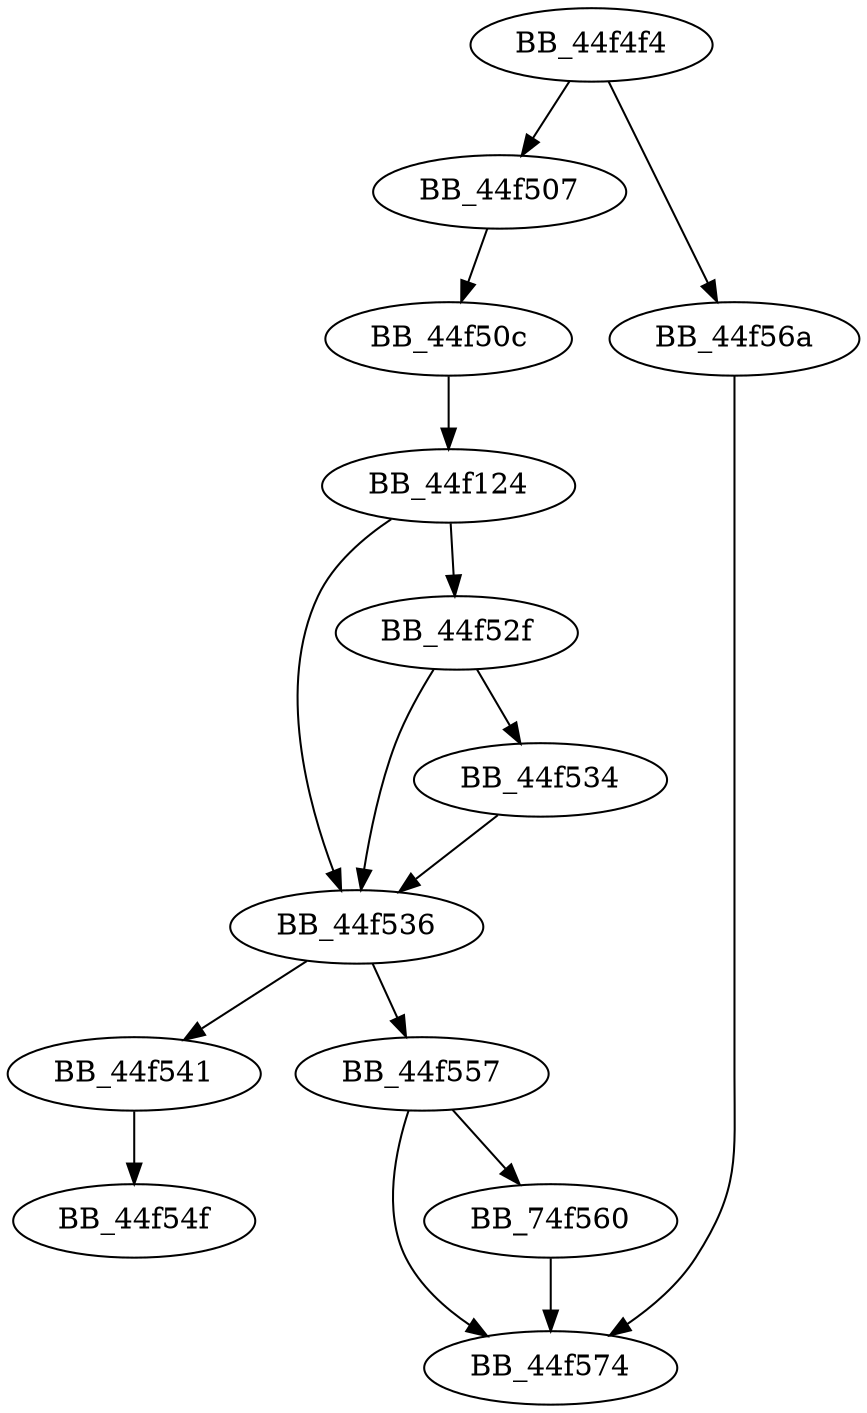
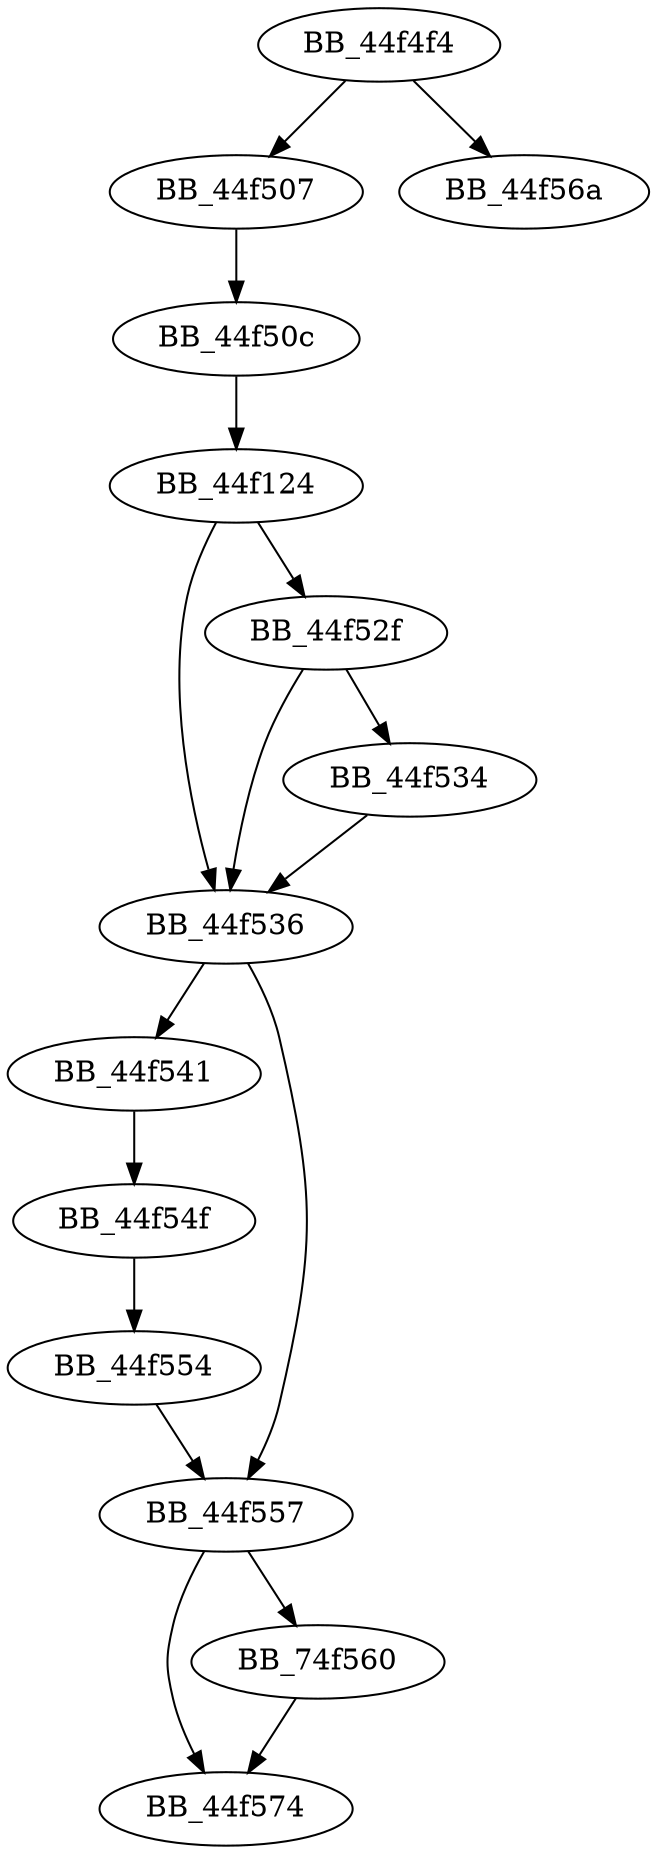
edge "BB_44f56a" -> "BB_44f574": removed
node "BB_44f554": added
